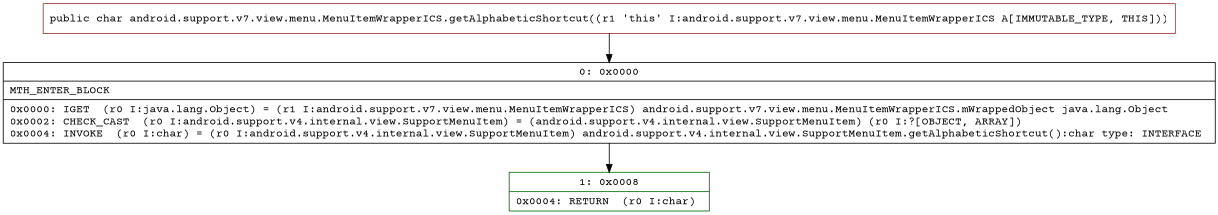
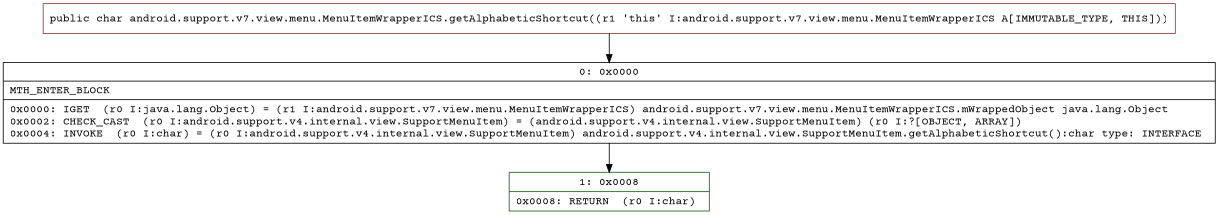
node "1: 0x0008": text "0x0004: RETURN  (r0 I:char)" -> "0x0008: RETURN  (r0 I:char)"
